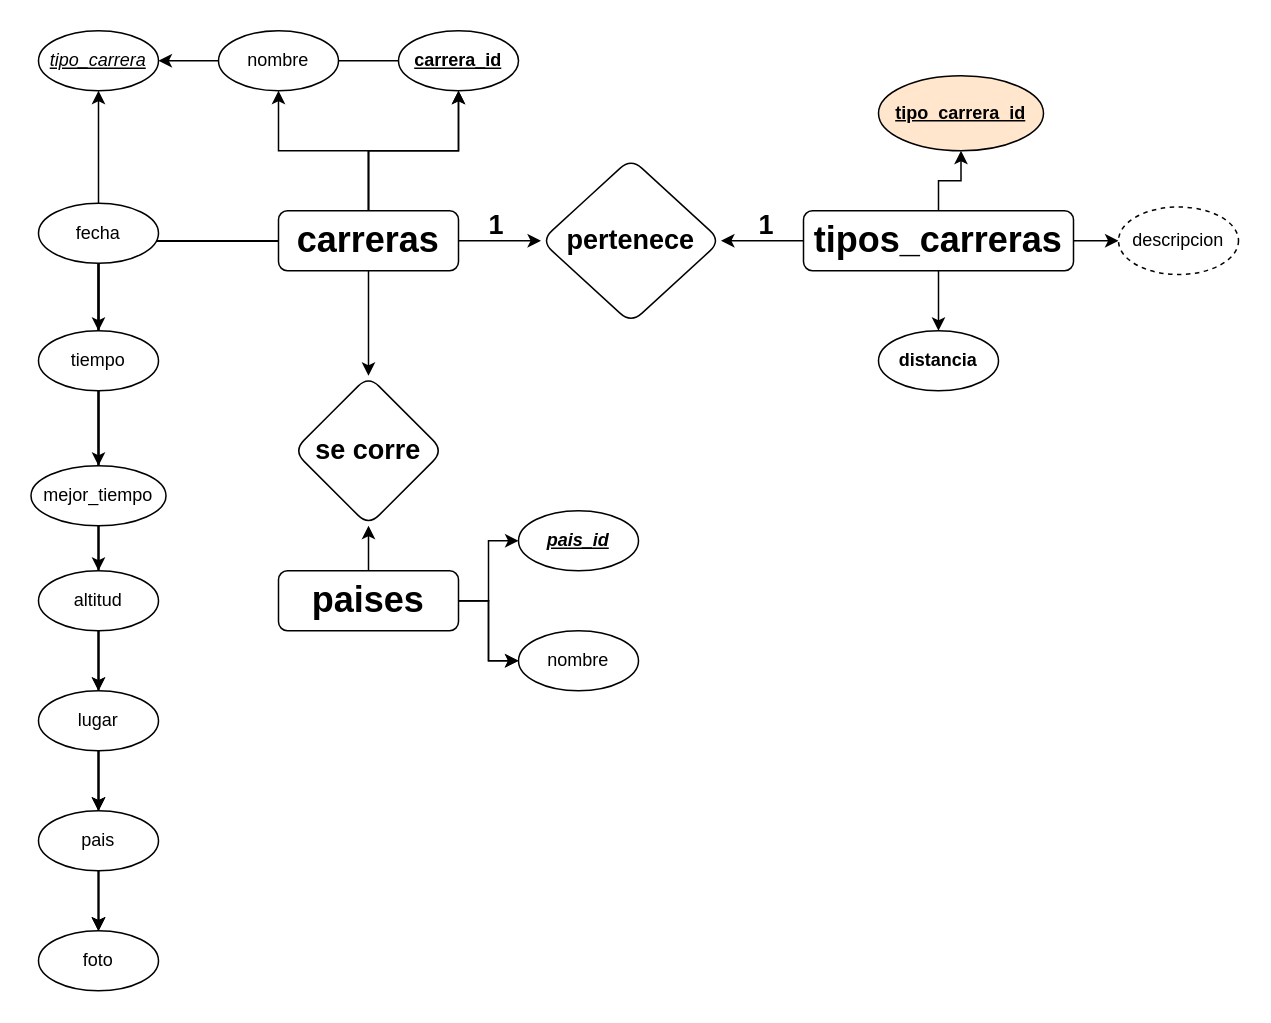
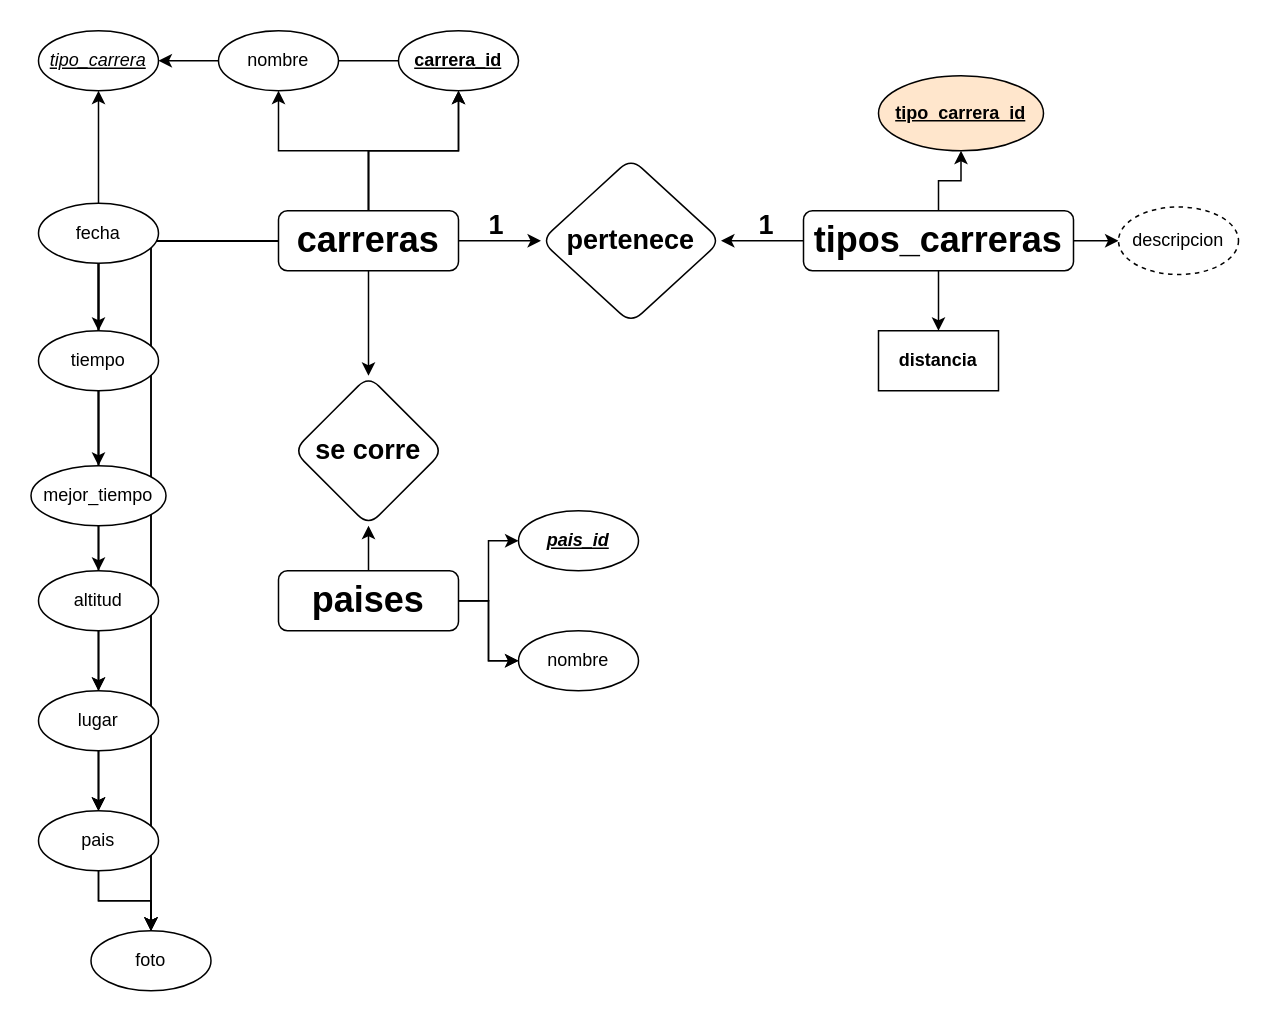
node "distancia": shape ellipse -> rectangle
node "foto": moved (98, 961) -> (151, 961)
